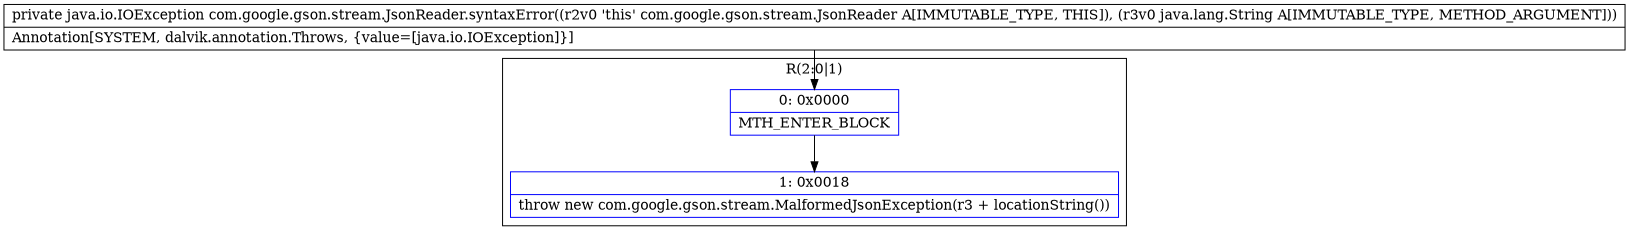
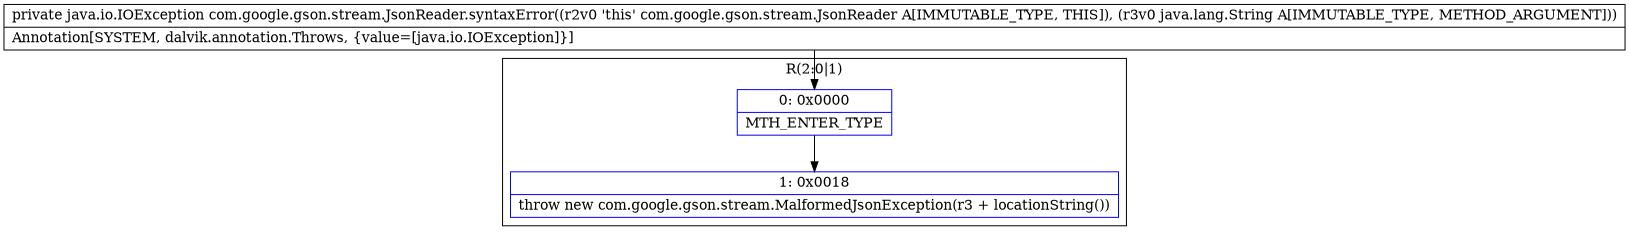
node "0: 0x0000": text "MTH_ENTER_BLOCK" -> "MTH_ENTER_TYPE"
